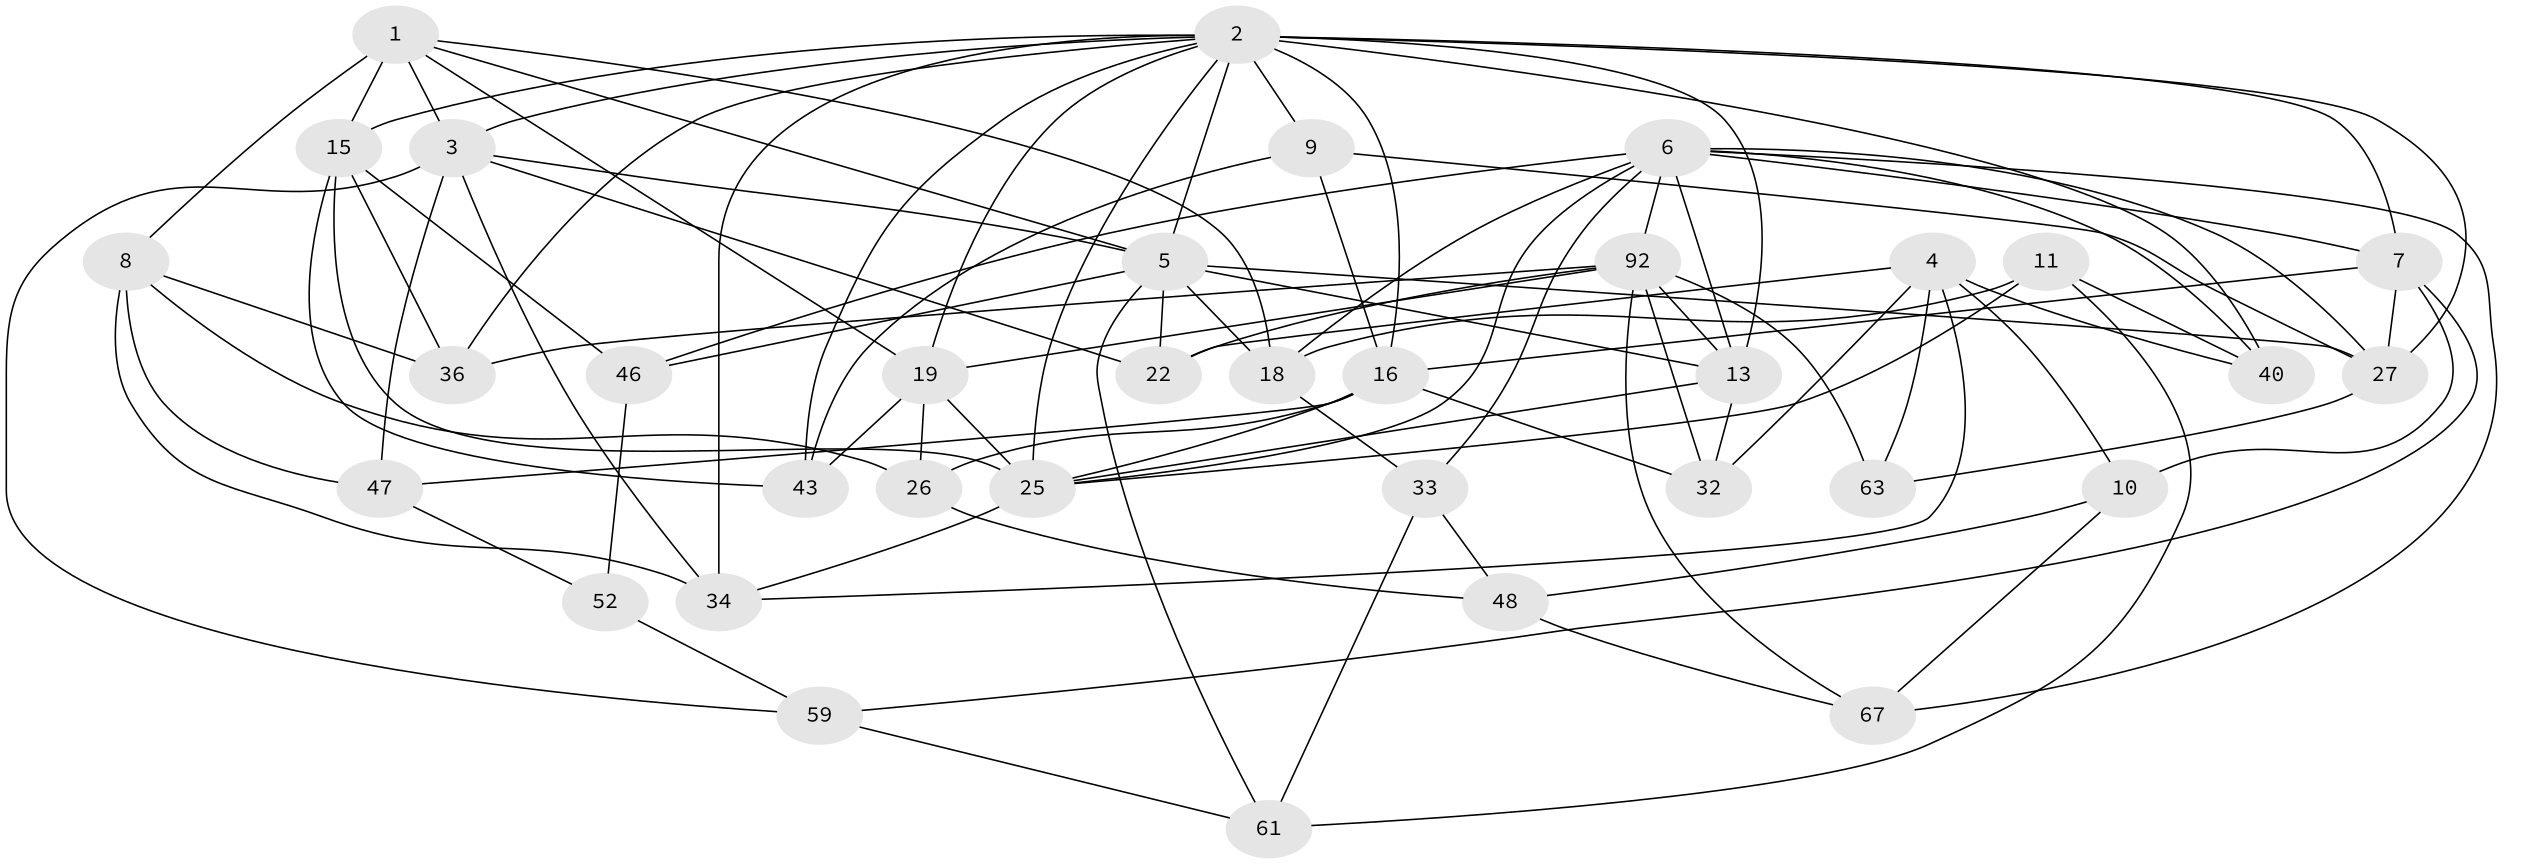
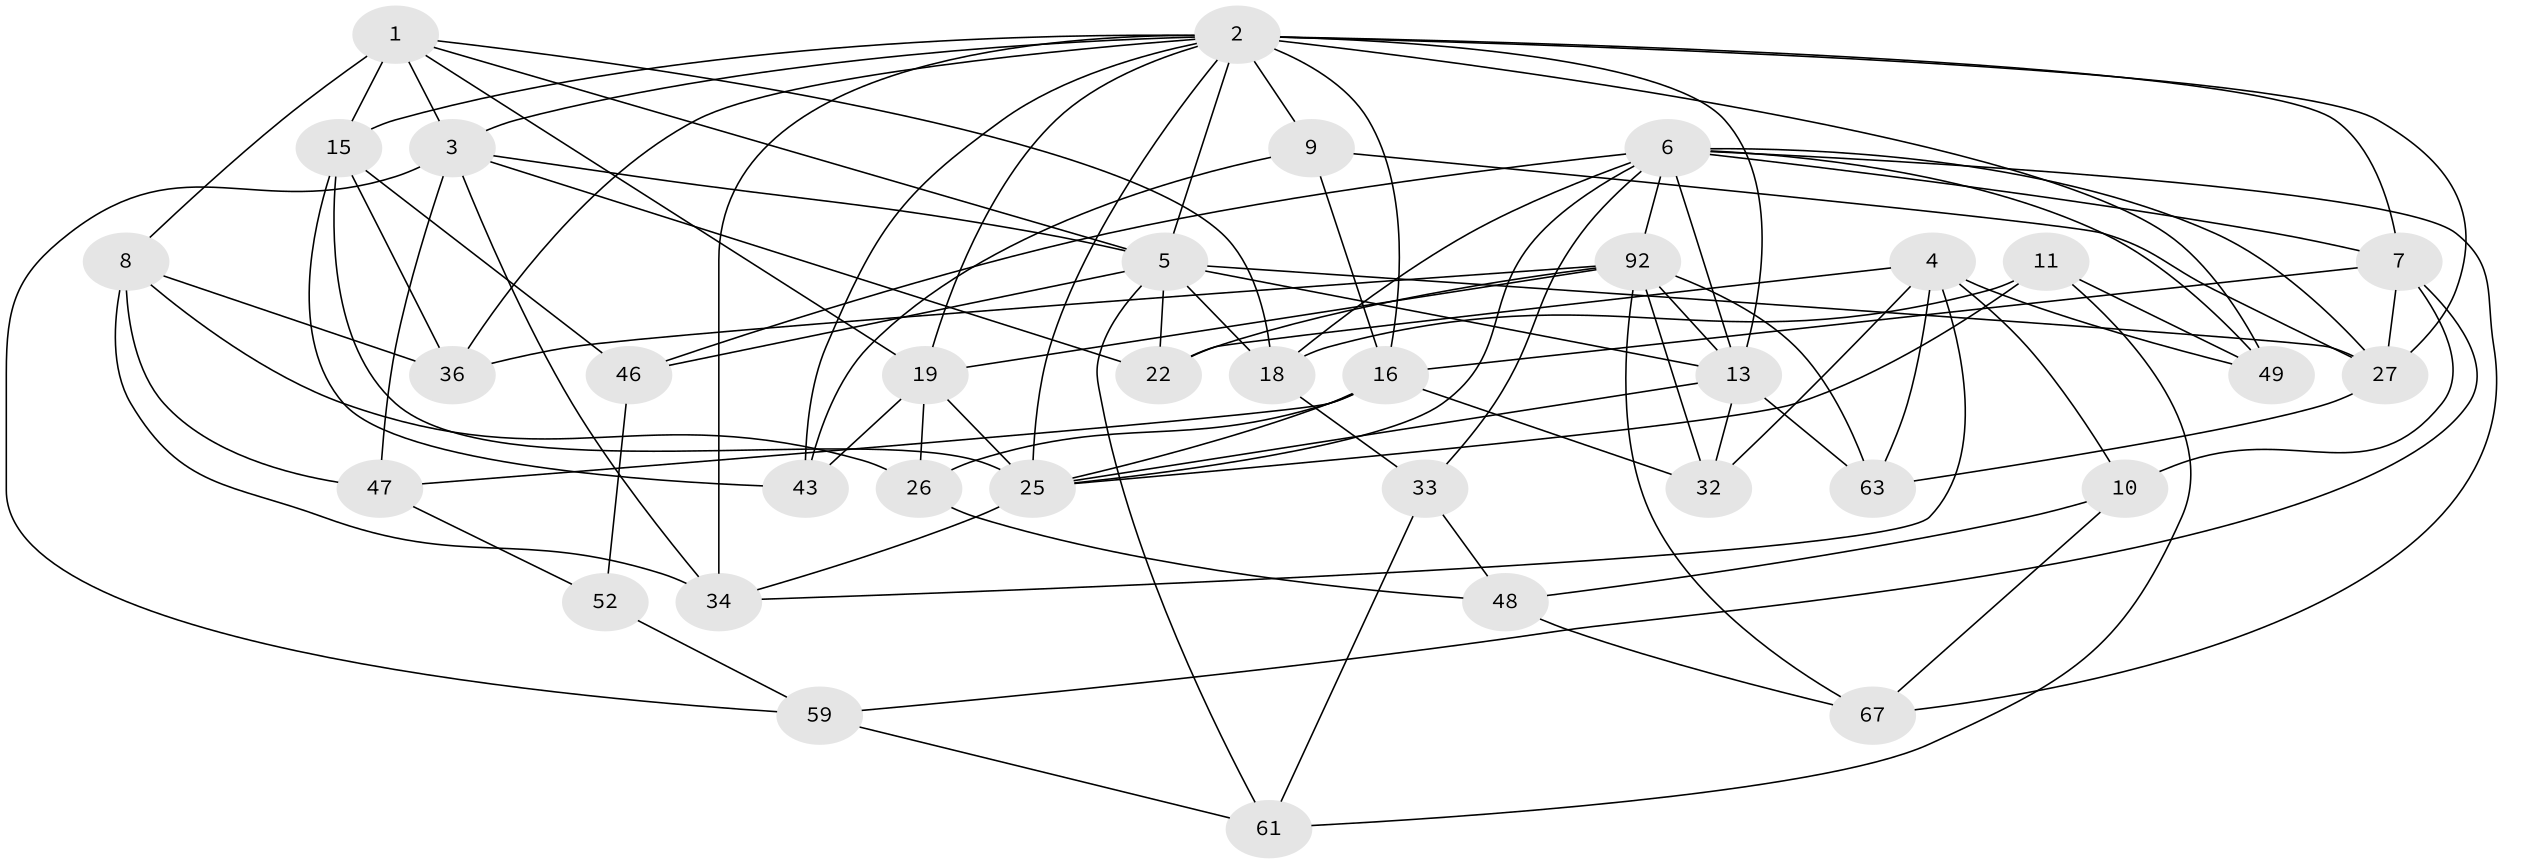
node "40": label "40" -> "49"
edge "13" -- "63": added
